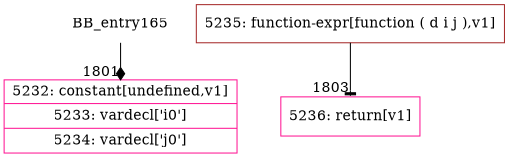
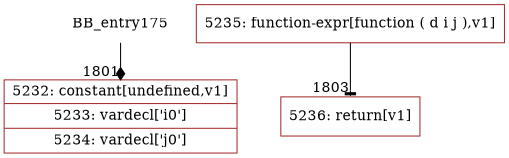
node "BB_entry165": label "BB_entry165" -> "BB_entry175"
node "5232: constant[undefined,v1]": color deeppink -> brown
node "5236: return[v1]": color deeppink -> brown
